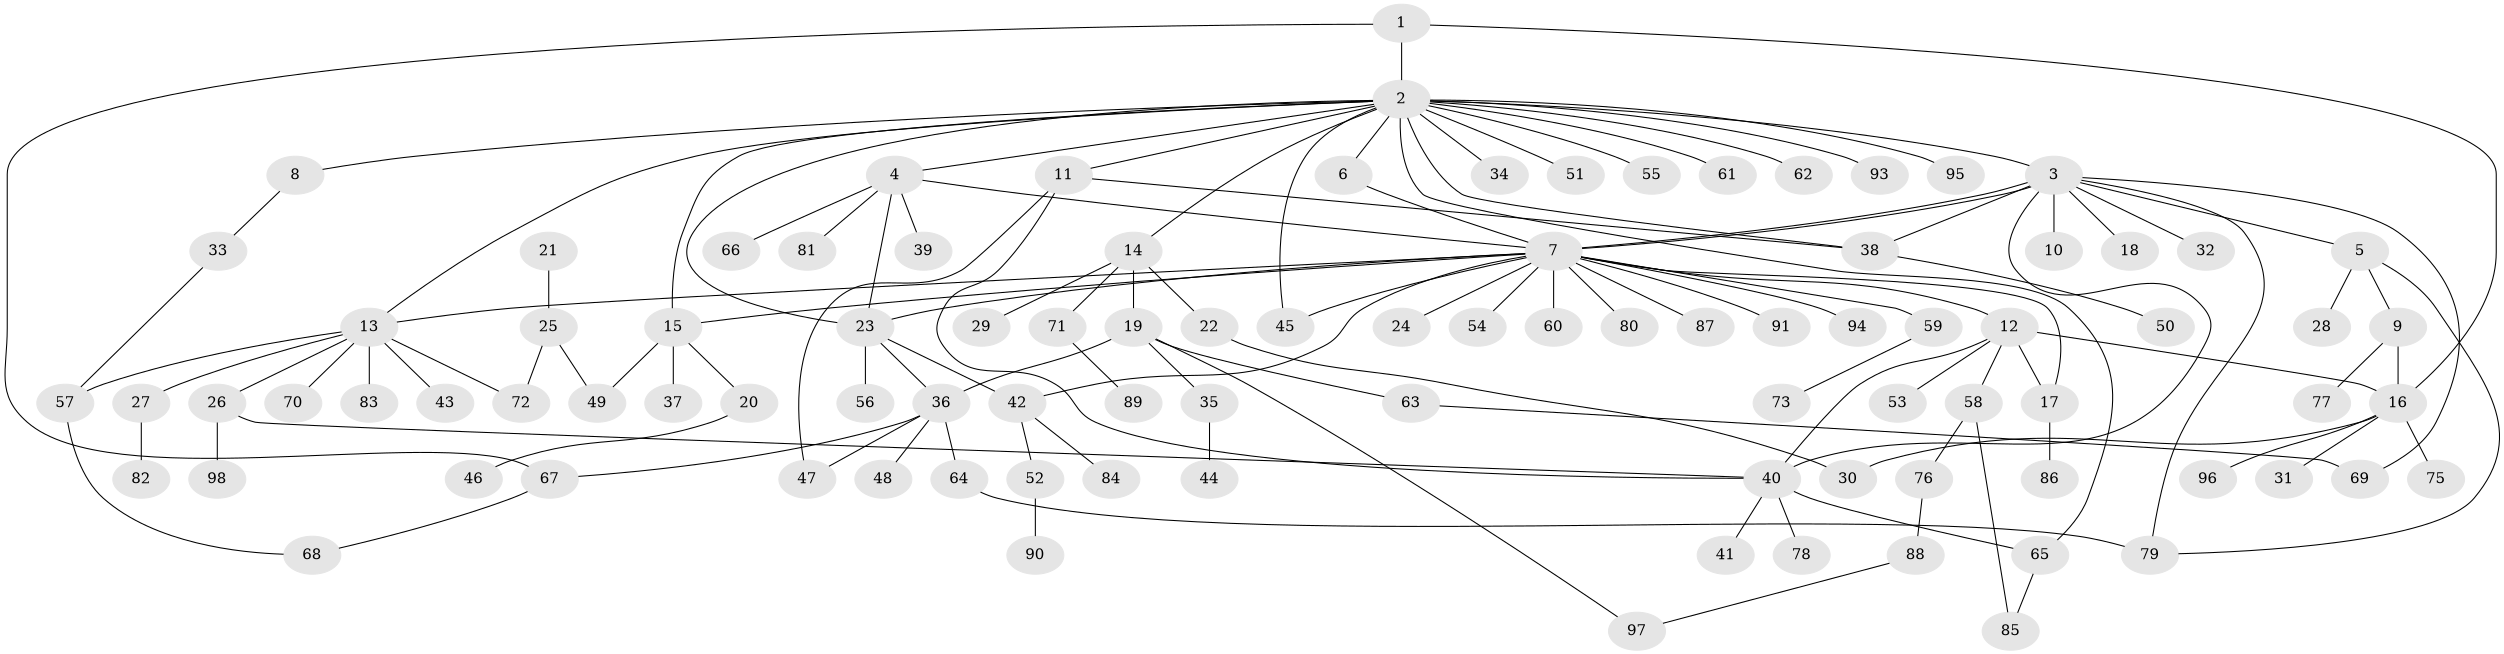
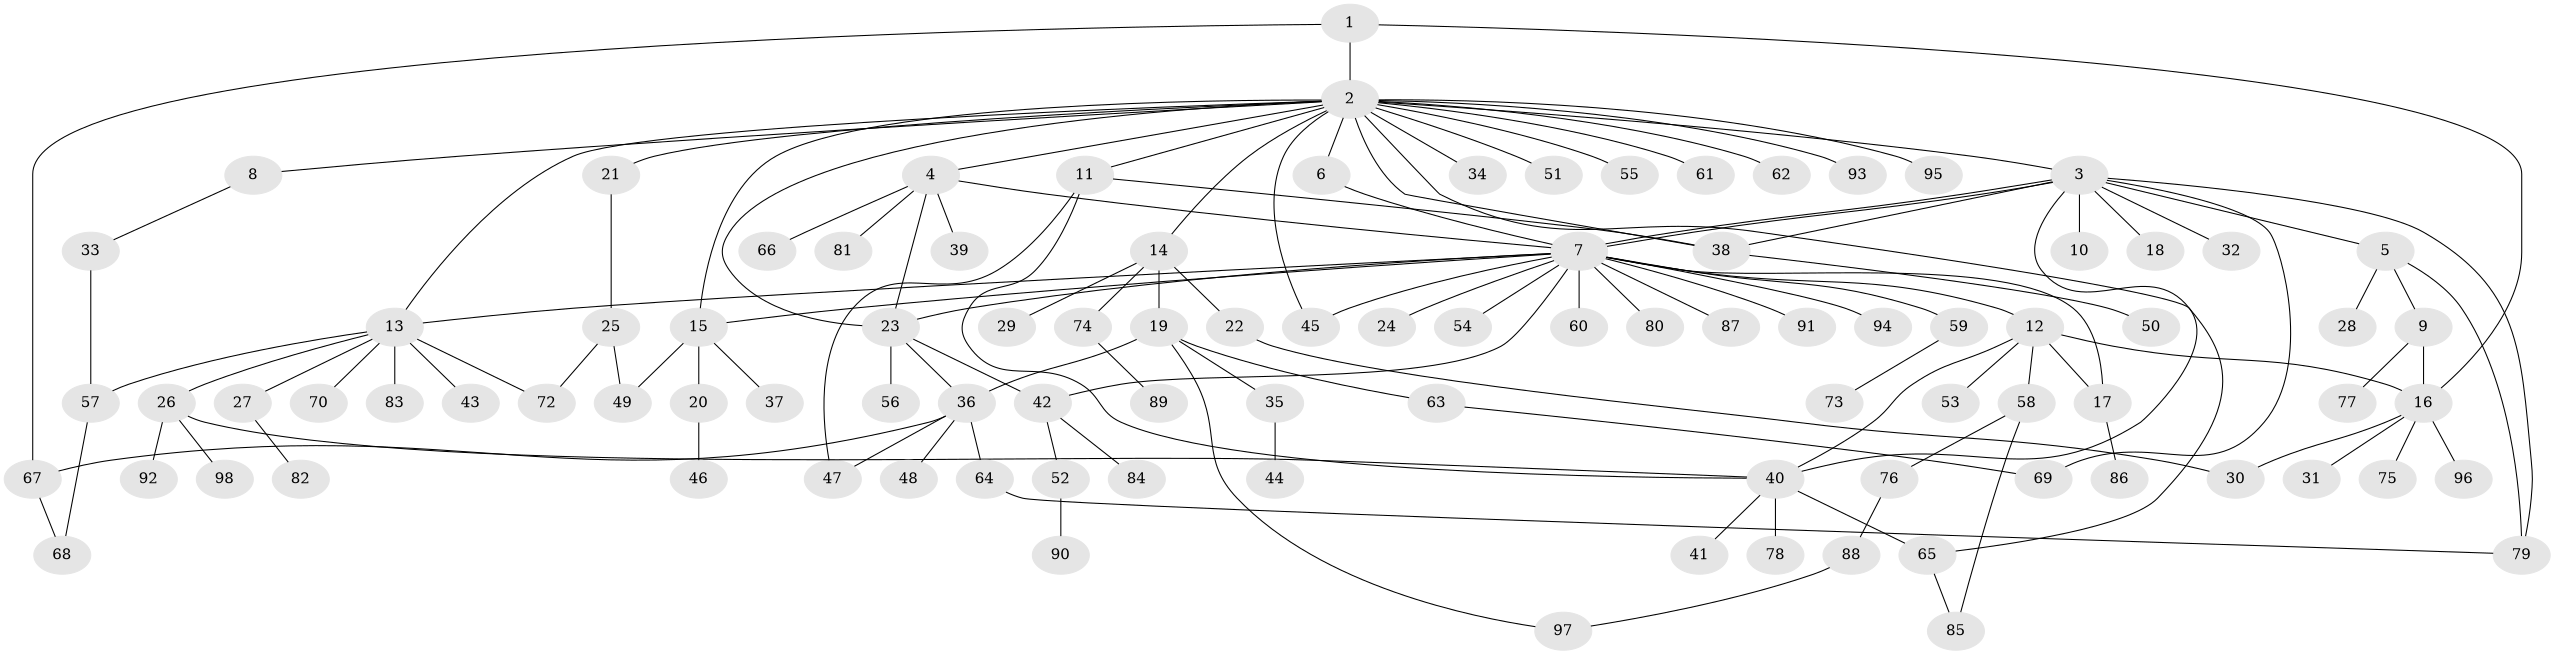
edge "2" -- "21": added
node "71": label "71" -> "74"
node "92": added
